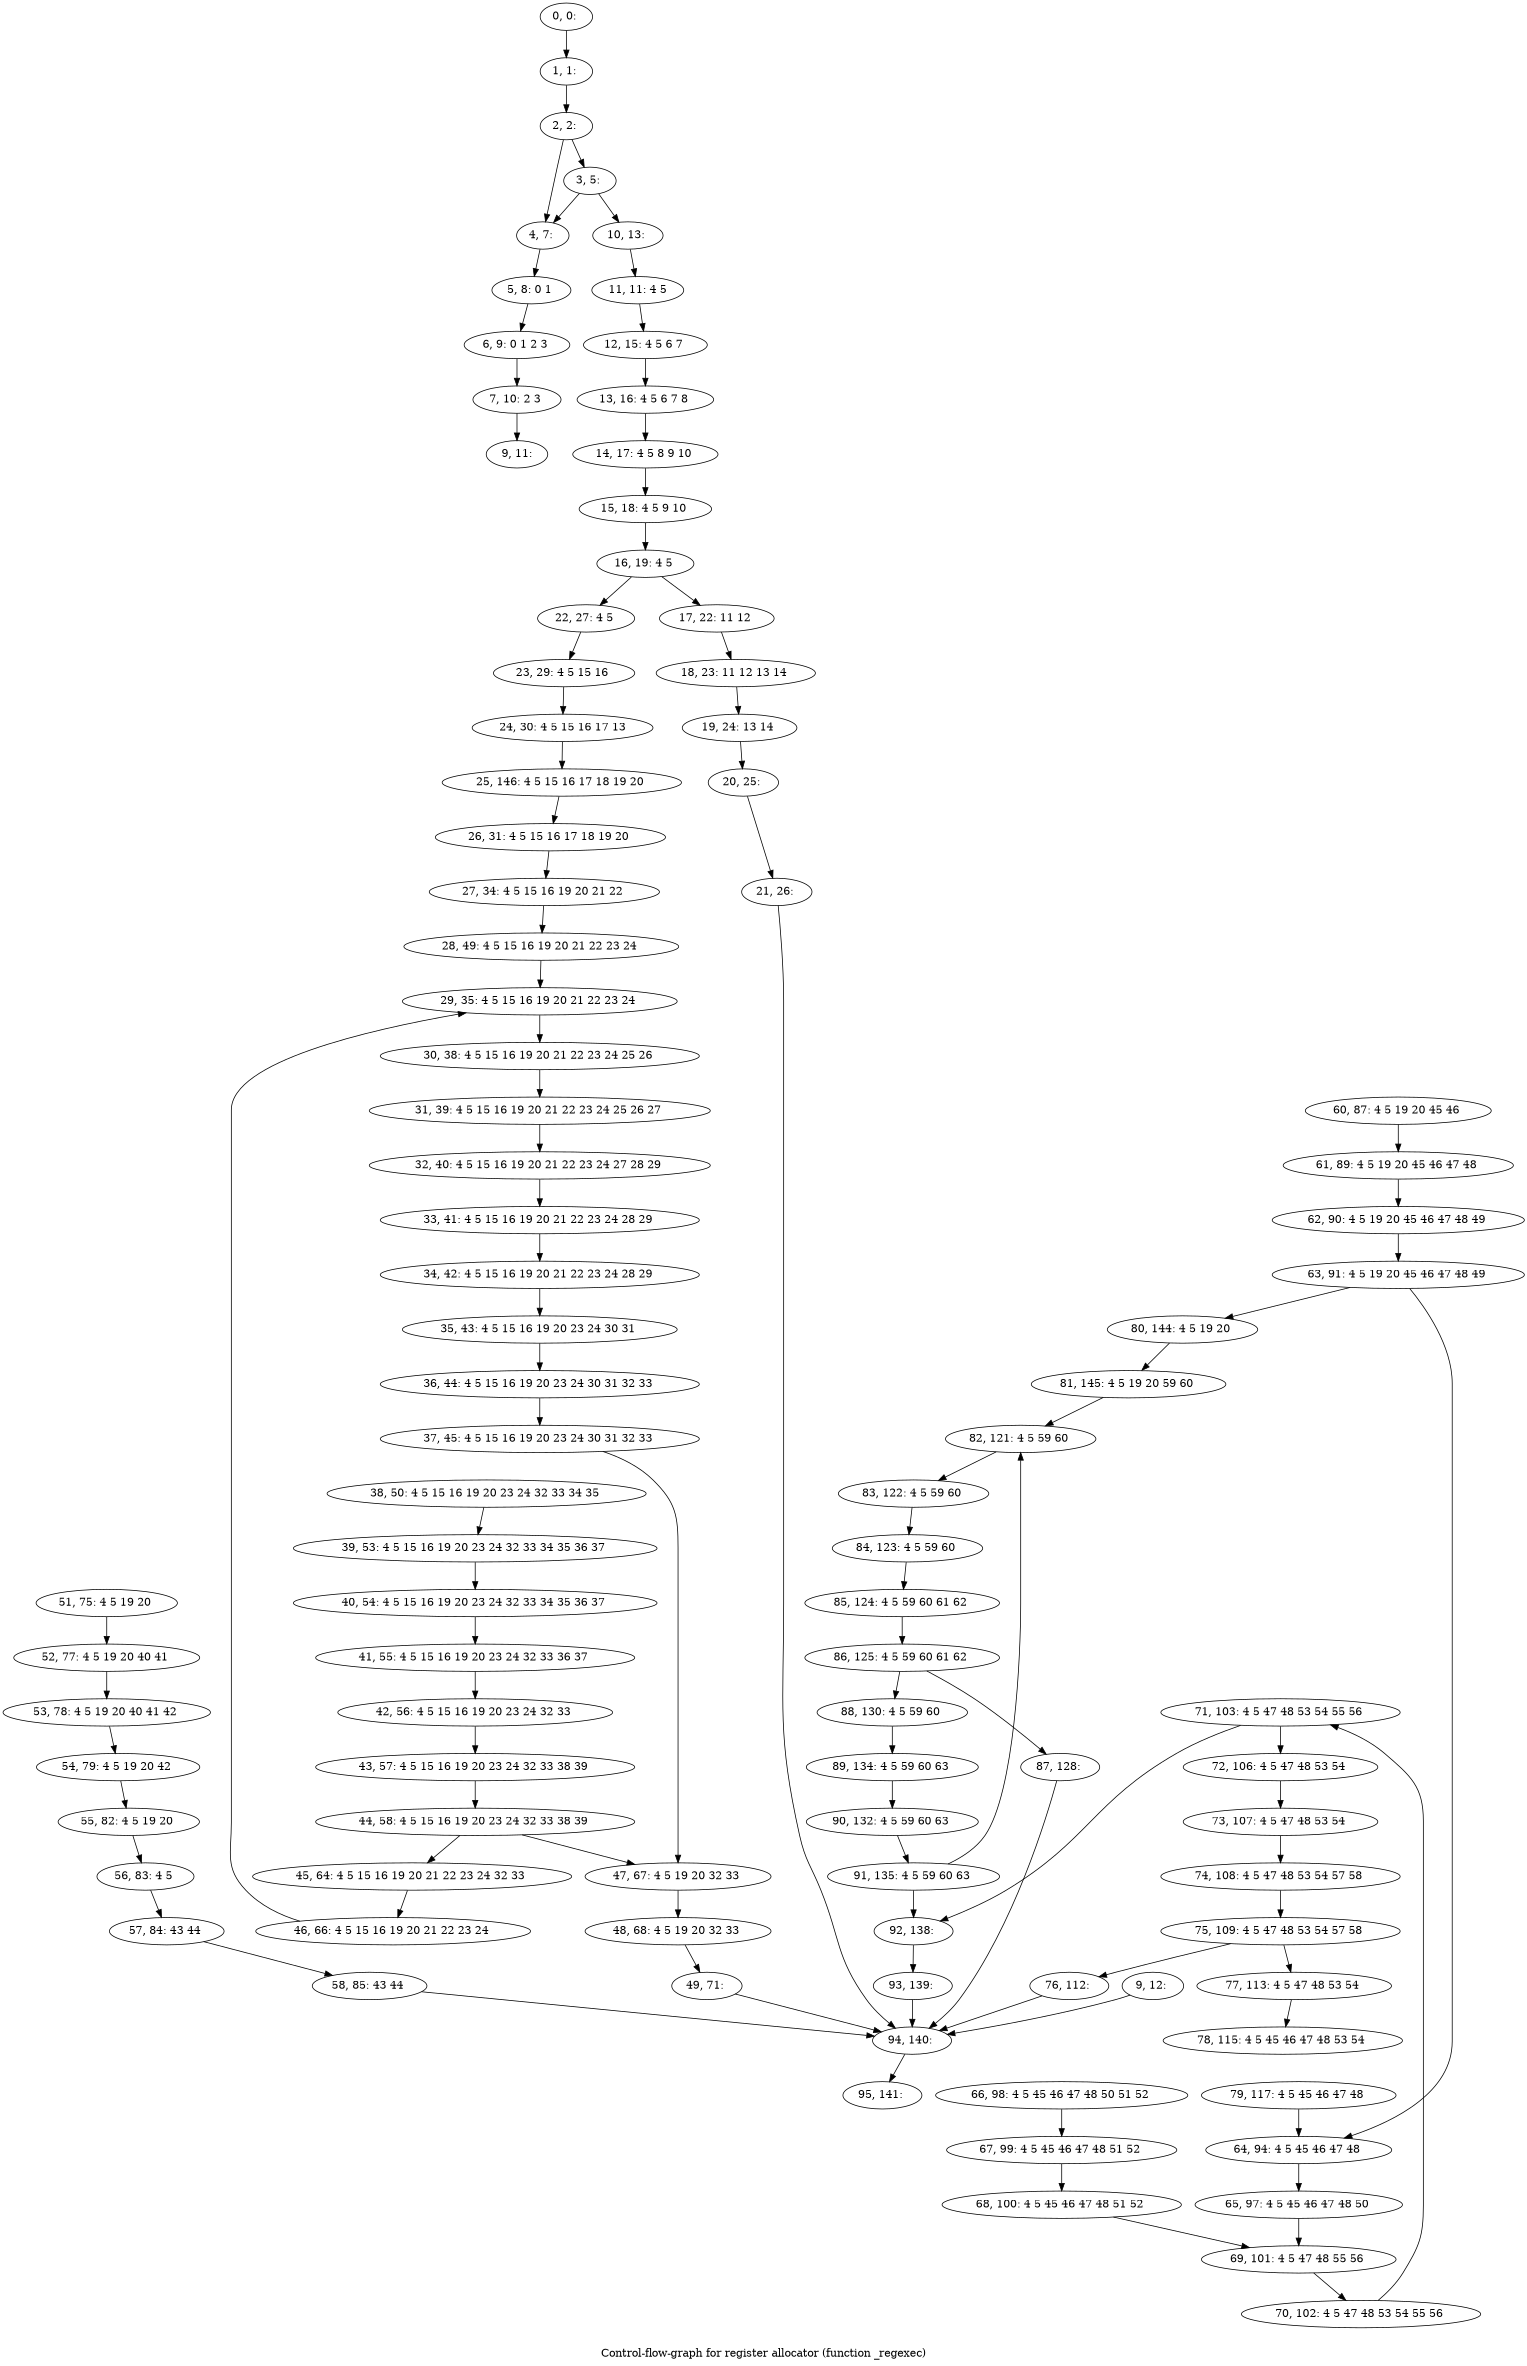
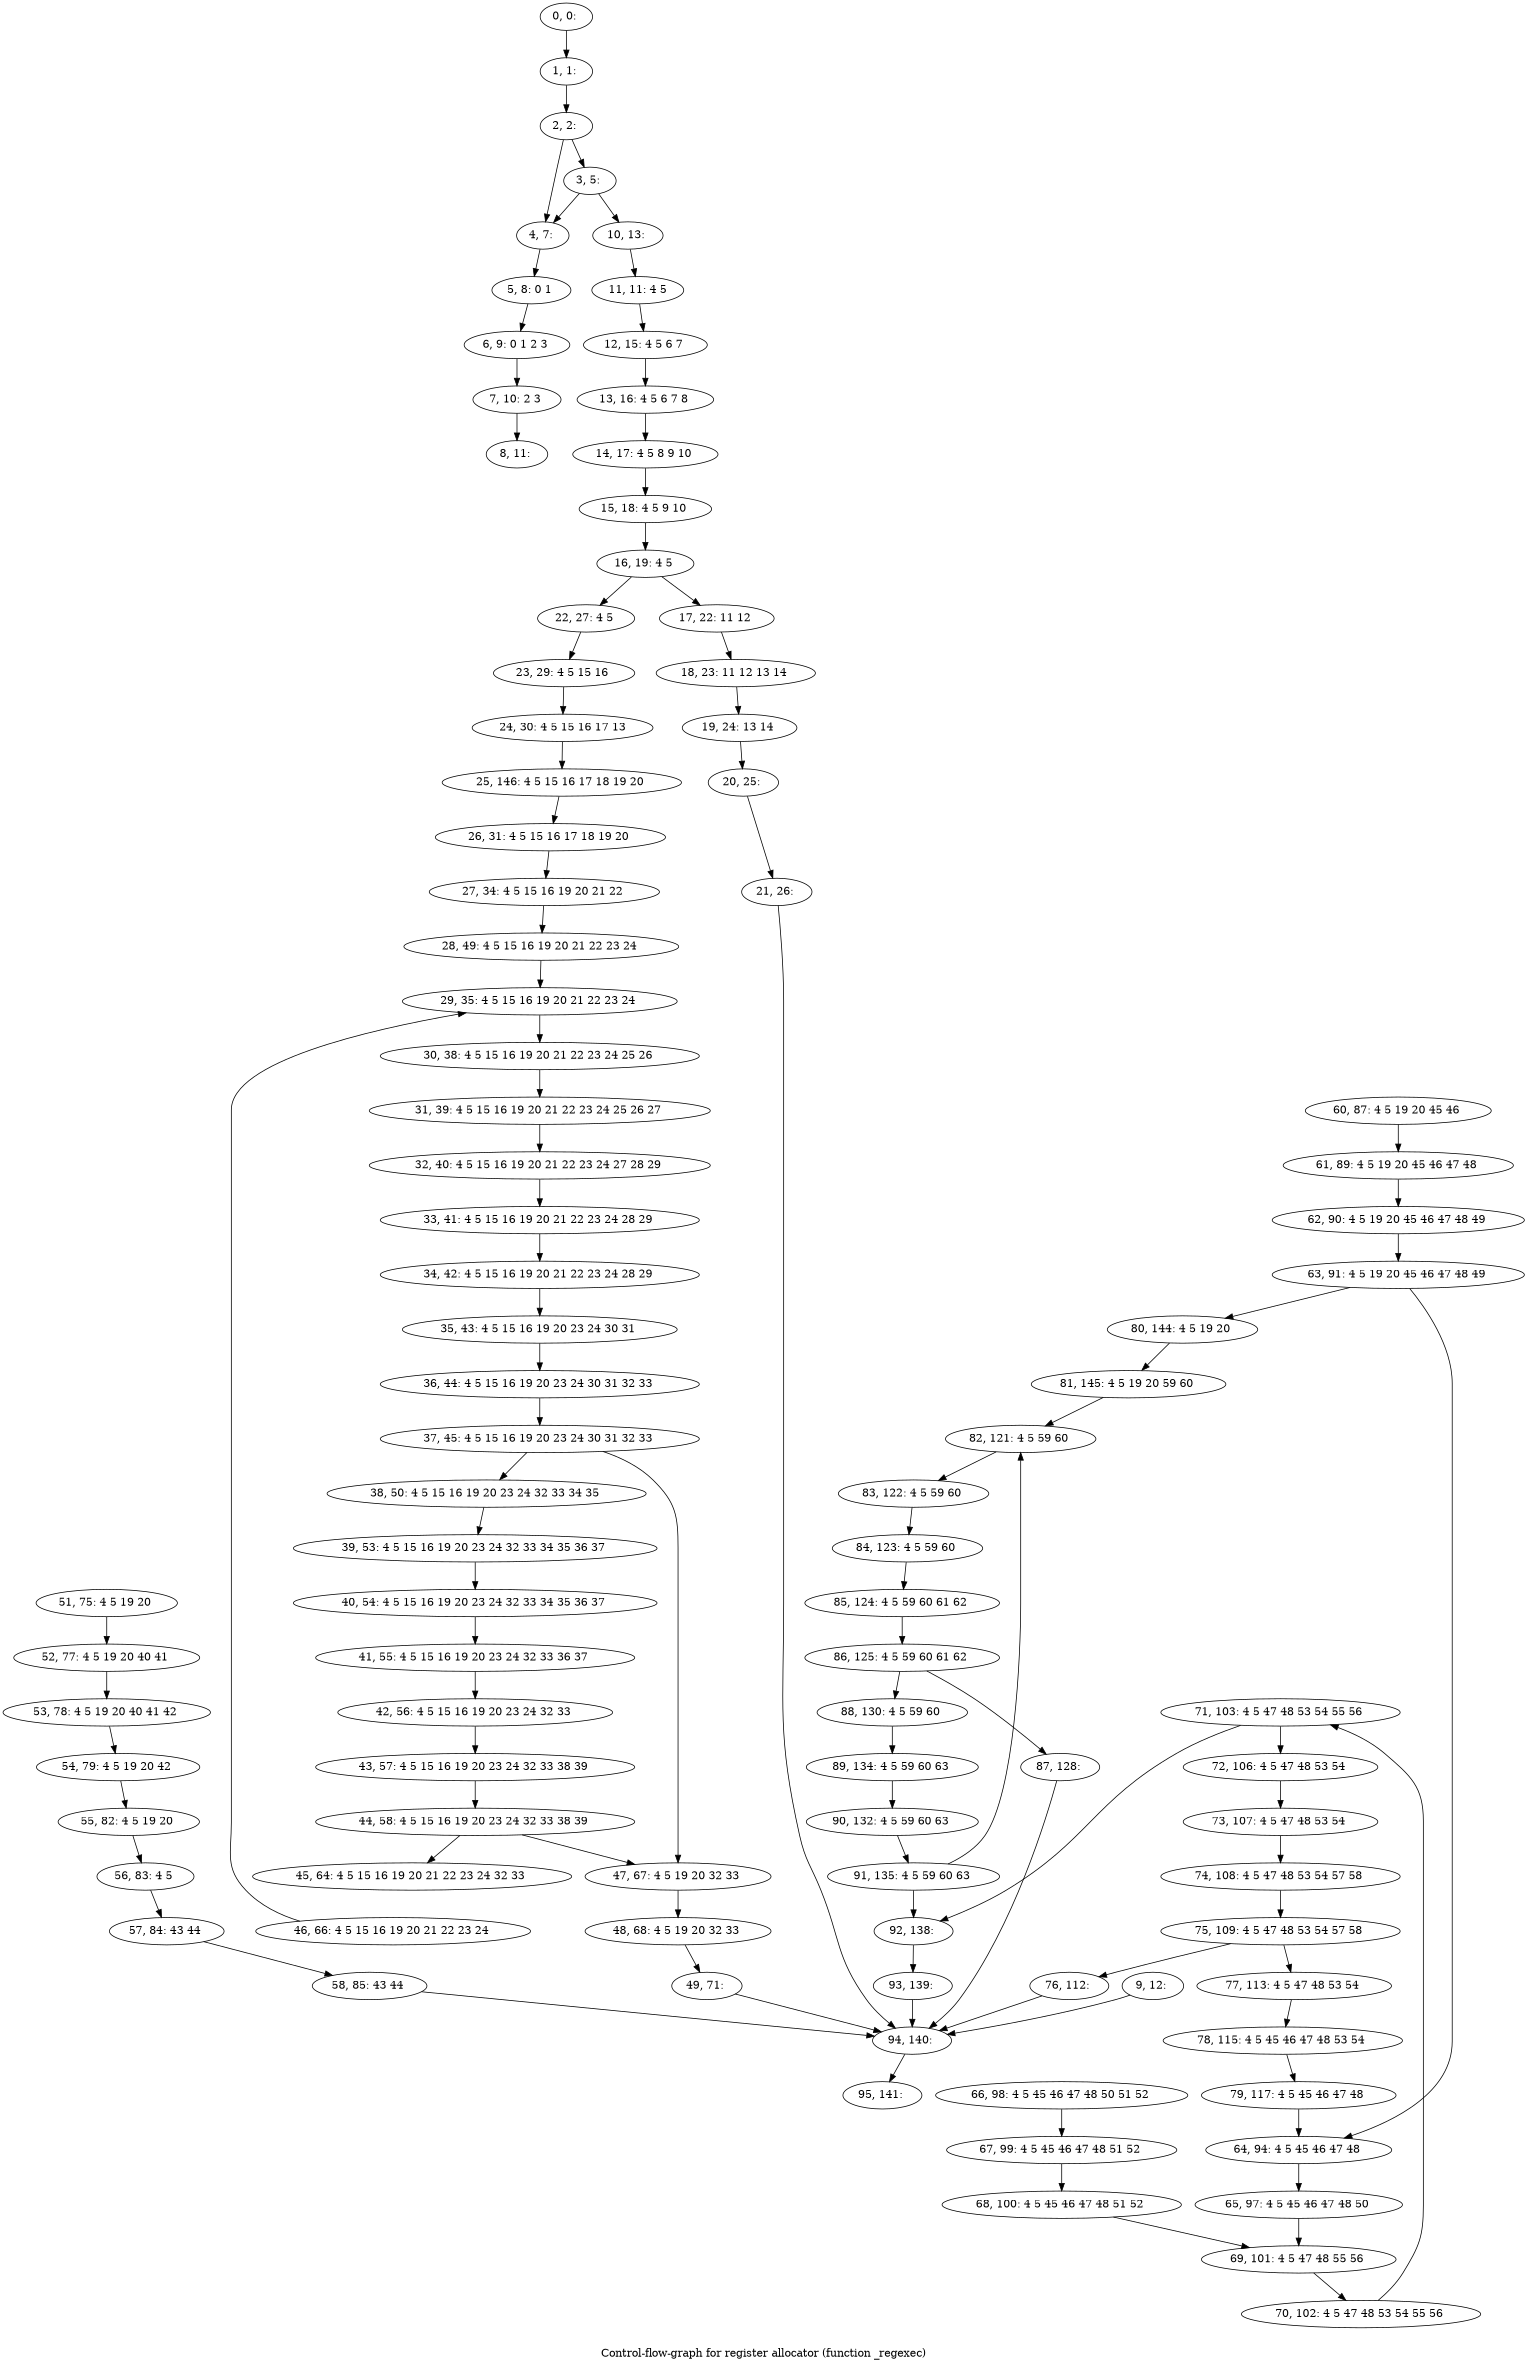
node "9, 11:": label "9, 11:" -> "8, 11:"
edge "37, 45: 4 5 15 16 19 20 23 24 30 31 32 33" -> "38, 50: 4 5 15 16 19 20 23 24 32 33 34 35": added
edge "45, 64: 4 5 15 16 19 20 21 22 23 24 32 33" -> "46, 66: 4 5 15 16 19 20 21 22 23 24": removed
edge "78, 115: 4 5 45 46 47 48 53 54" -> "79, 117: 4 5 45 46 47 48": added
